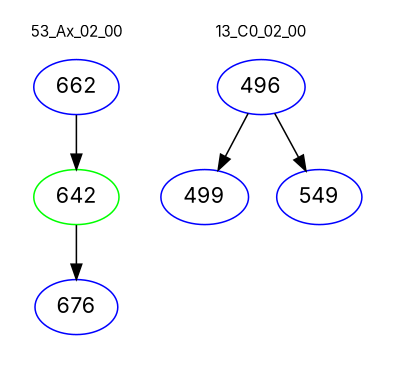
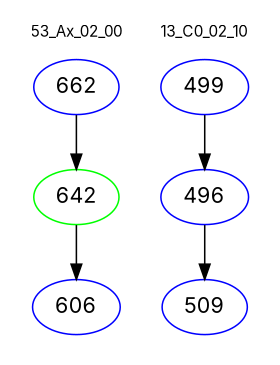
cluster "13_C0_02_00": label "13_C0_02_00" -> "13_C0_02_10"
edge "496" -> "499": reversed
node "549": label "549" -> "509"
node "676": label "676" -> "606"
